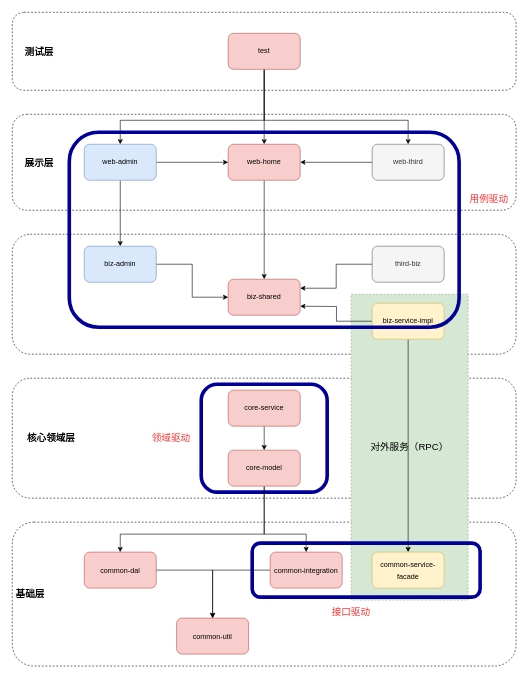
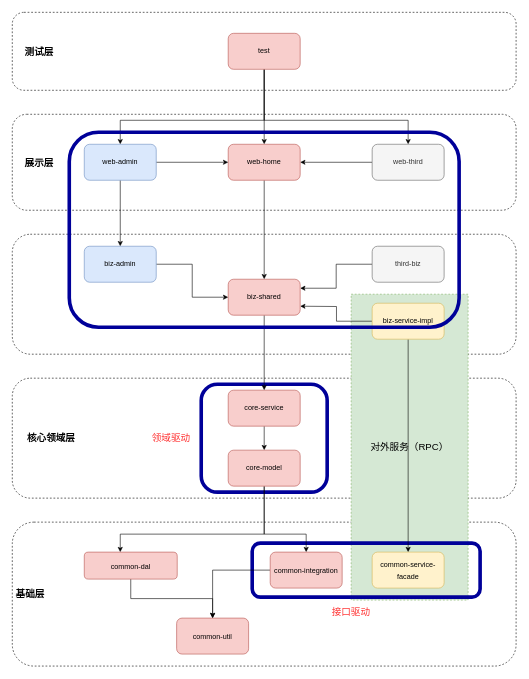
node "用例驱动": removed
edge "biz-shared" -> "core-service": added
node "common-dal": size 72x36 -> 93x27
